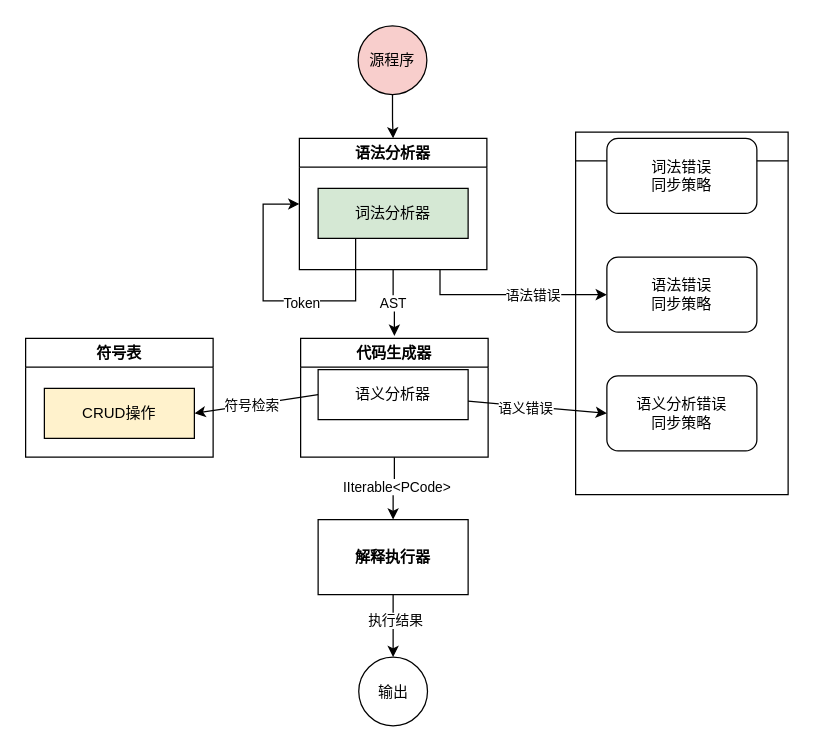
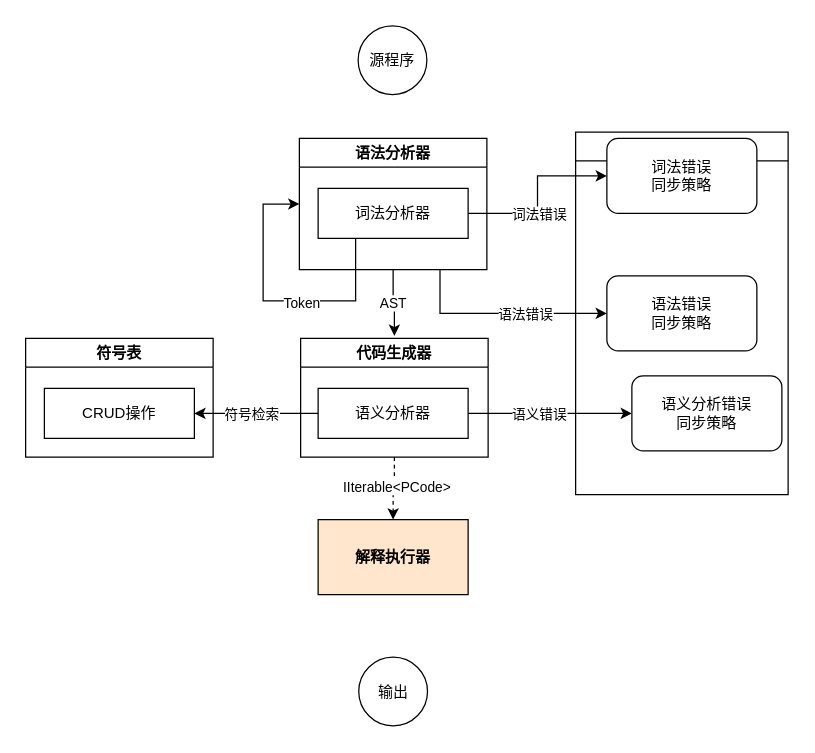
node "源程序": fillcolor #f8cecc -> #ffffff
edge "源程序" -> "语法分析器": removed
edge "词法分析器" -> "词法错误 同步策略": added, label "词法错误"
node "词法分析器": fillcolor #d5e8d4 -> #ffffff
node "语法错误 同步策略": moved (682, 294) -> (682, 313)
node "语义分析器": moved (393, 394) -> (393, 413)
node "CRUD操作": fillcolor #fff2cc -> #ffffff
node "语义分析错误 同步策略": moved (682, 413) -> (707, 413)
edge "代码生成器" -> "解释执行器": style solid -> dashed
node "解释执行器": fillcolor #ffffff -> #ffe6cc
edge "解释执行器" -> "输出": removed, label "执行结果"
